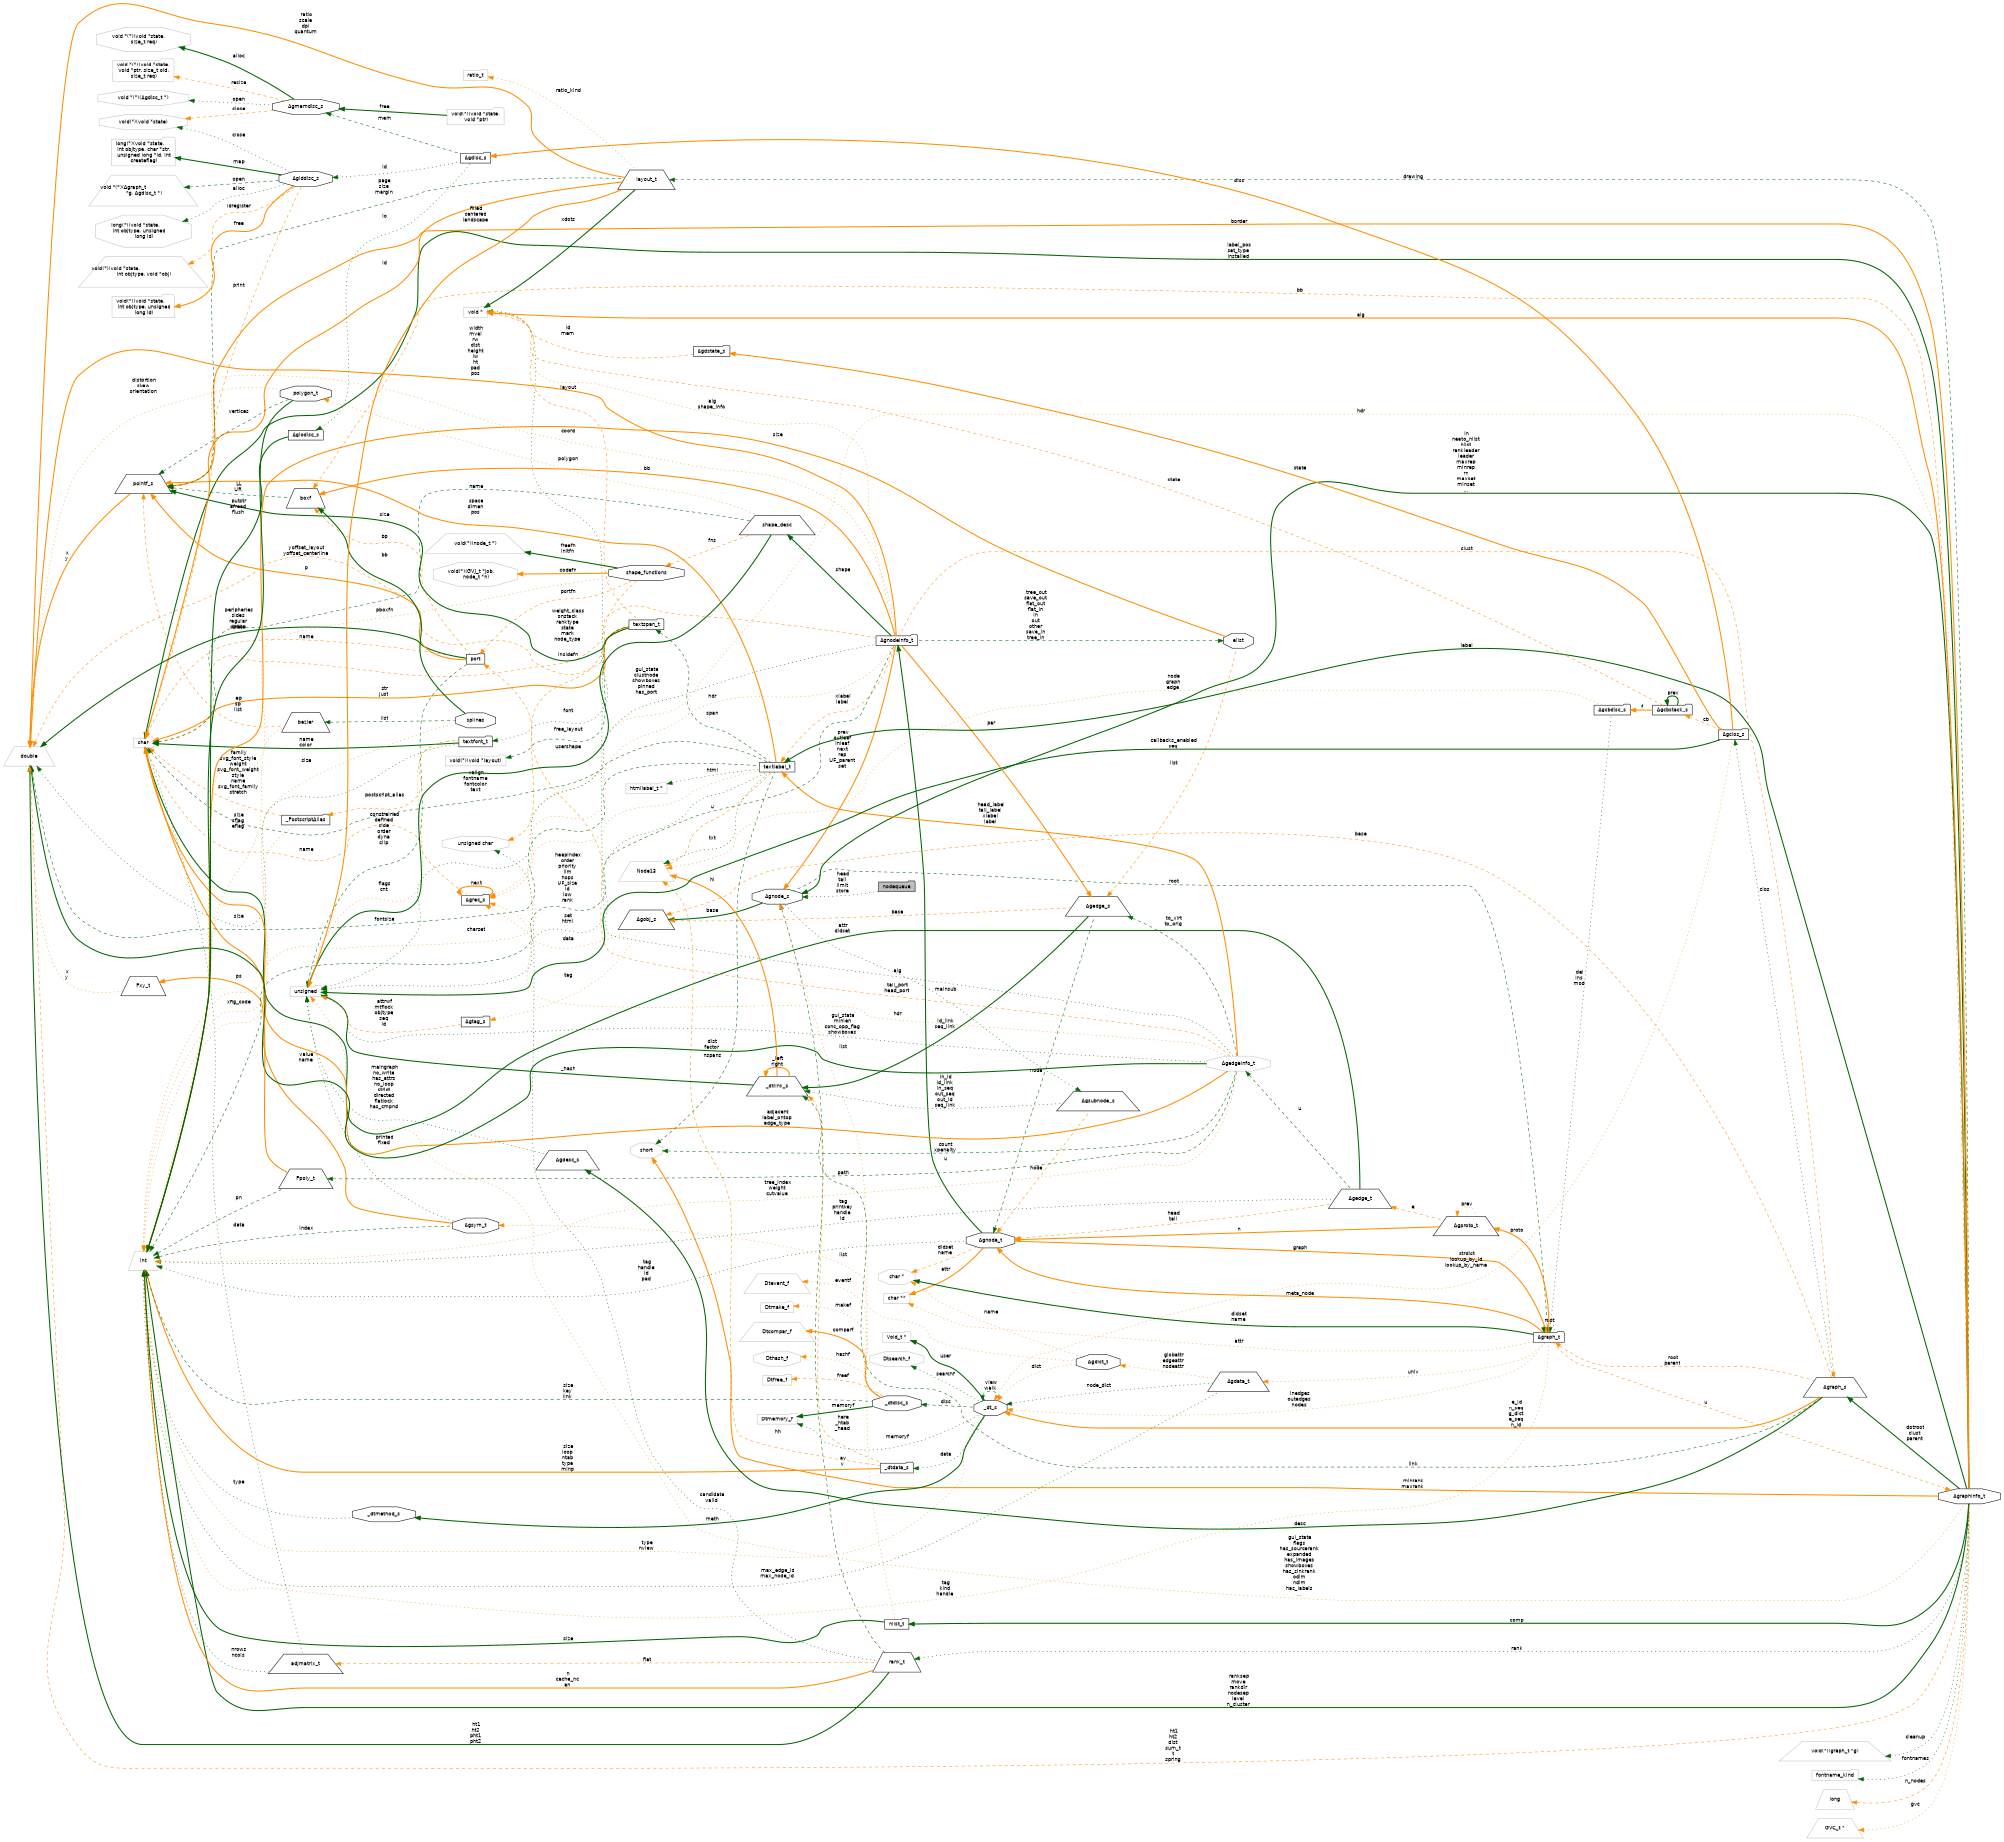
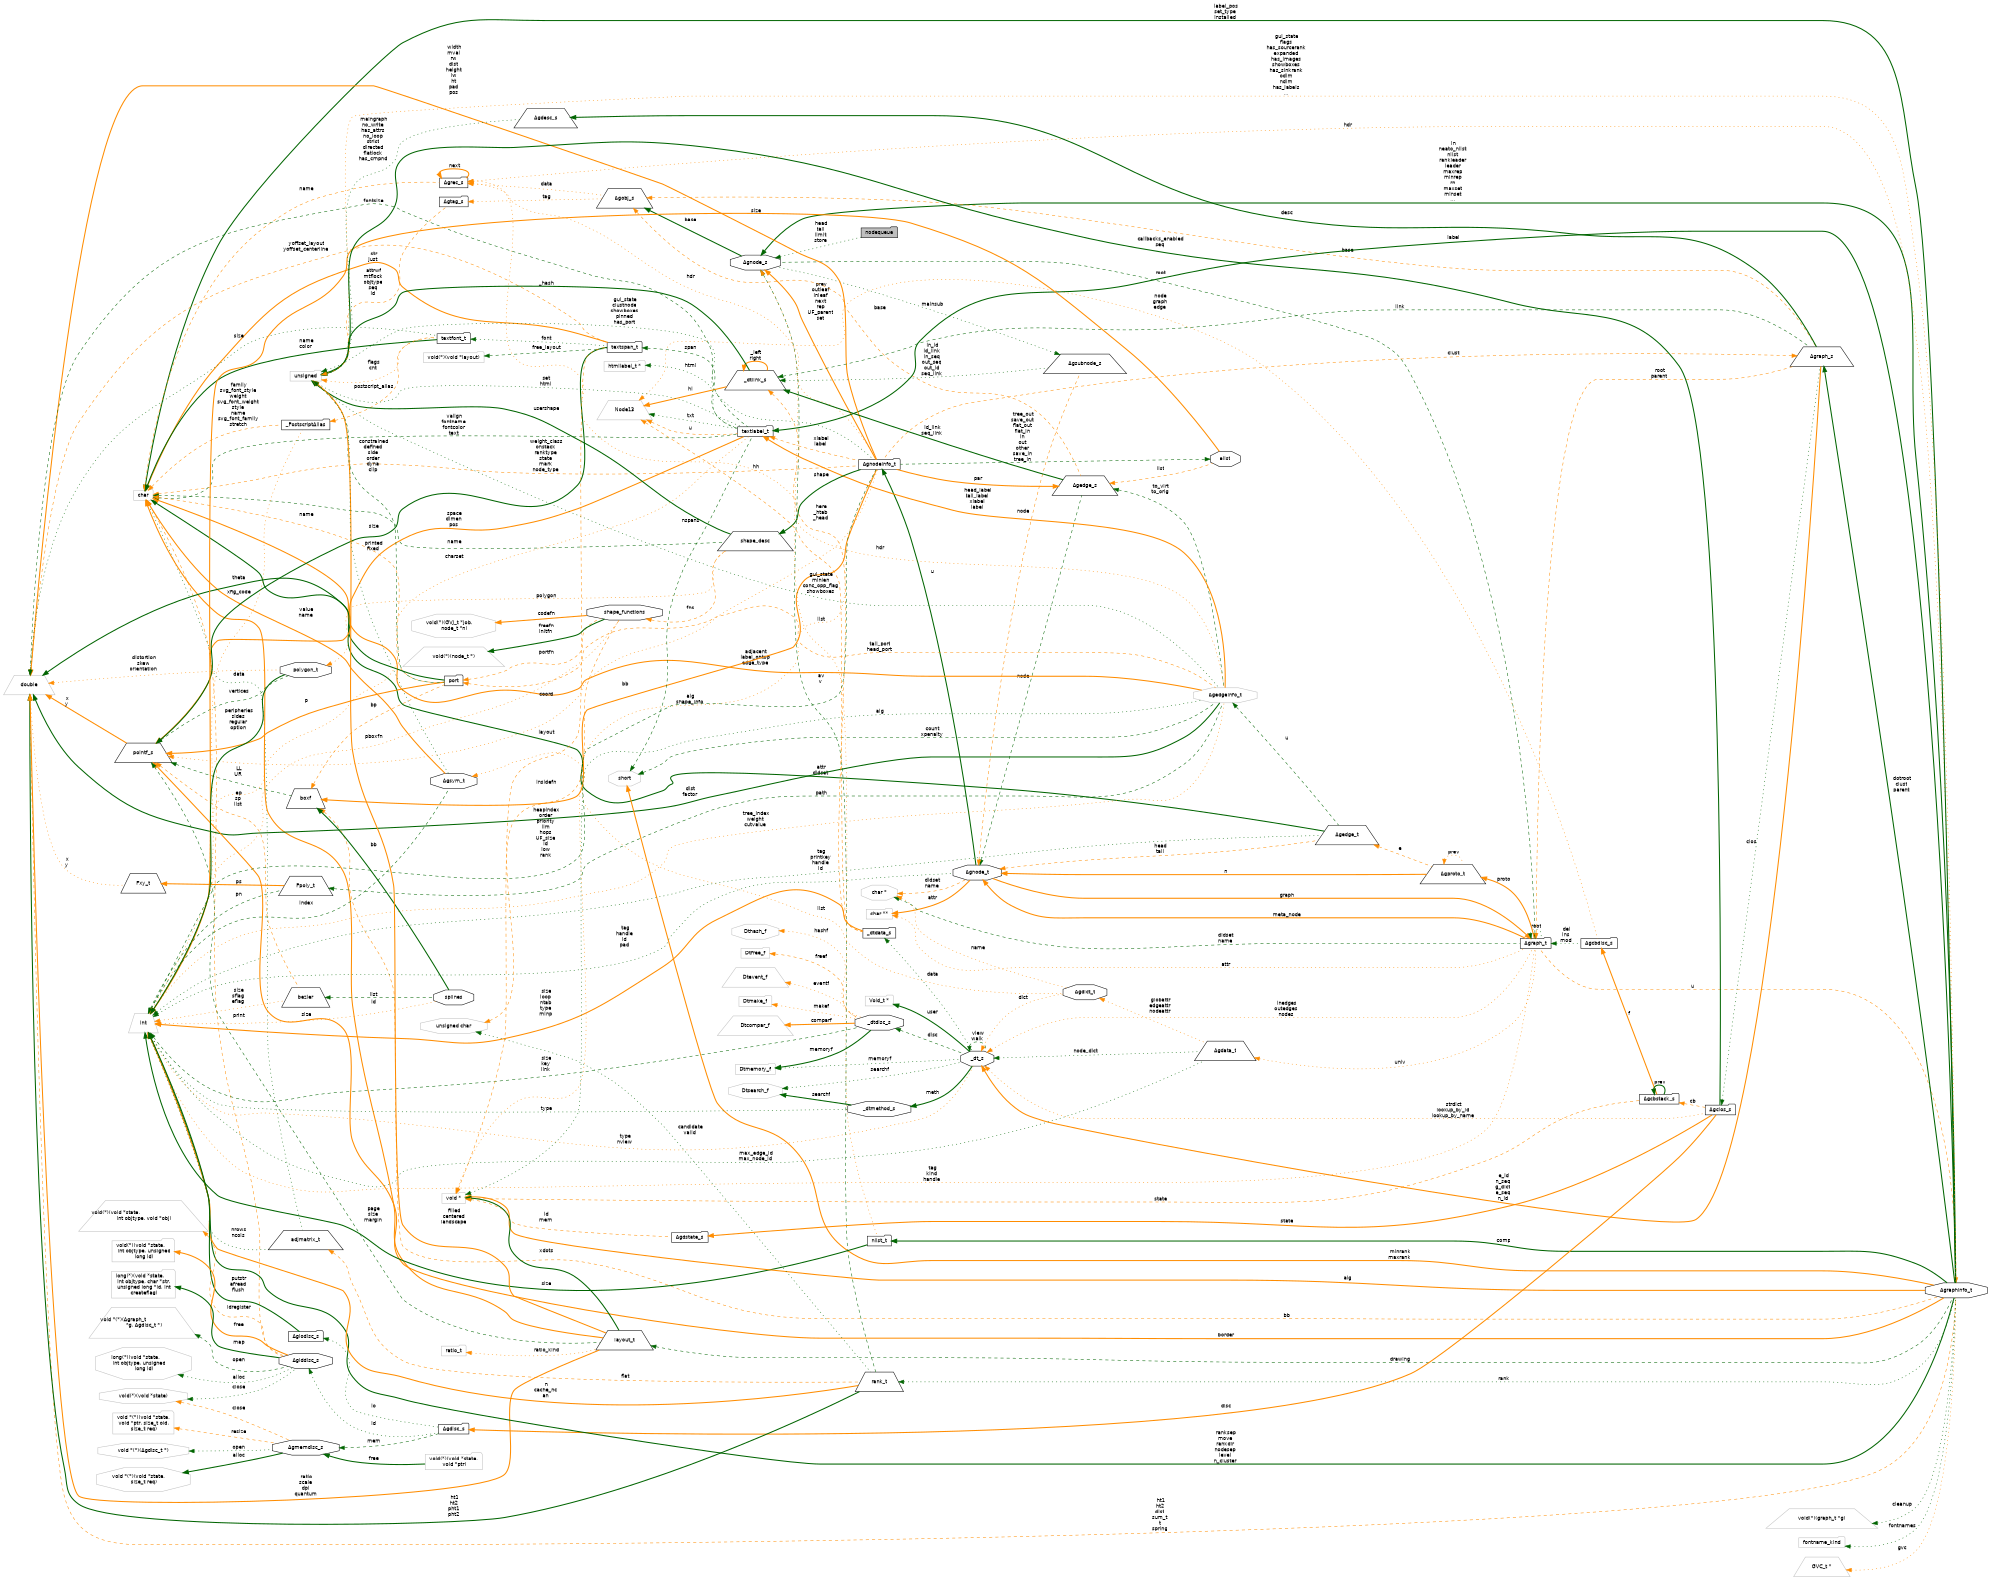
edge "_dtmethod_s" -> "Dtsearch_f": added, label "searchf"
edge "Agraph_t" -> "char *": style bold -> dashed
node "long": removed
